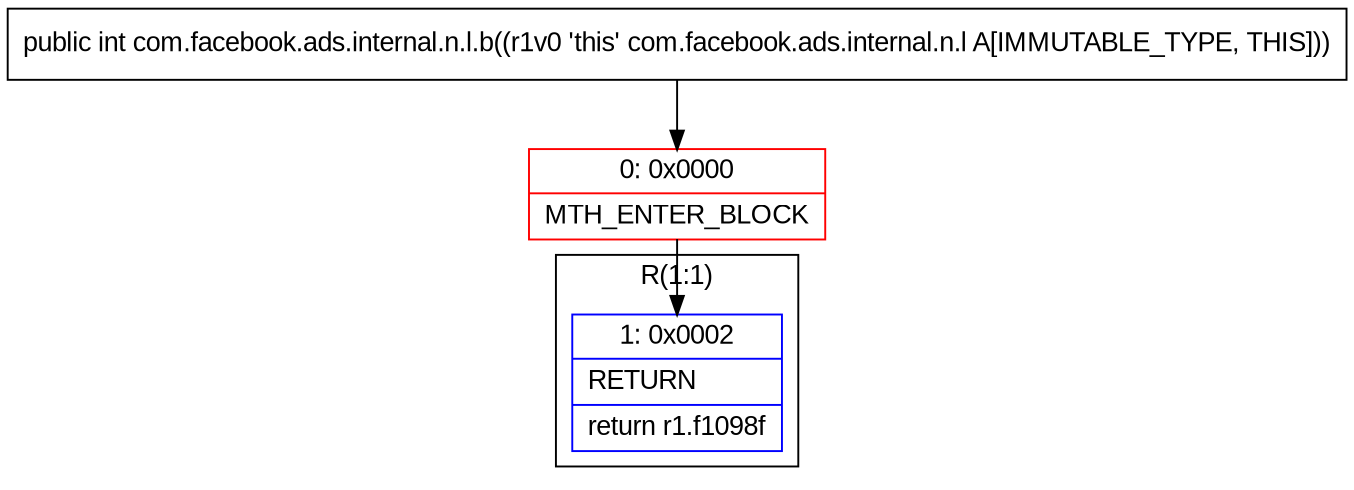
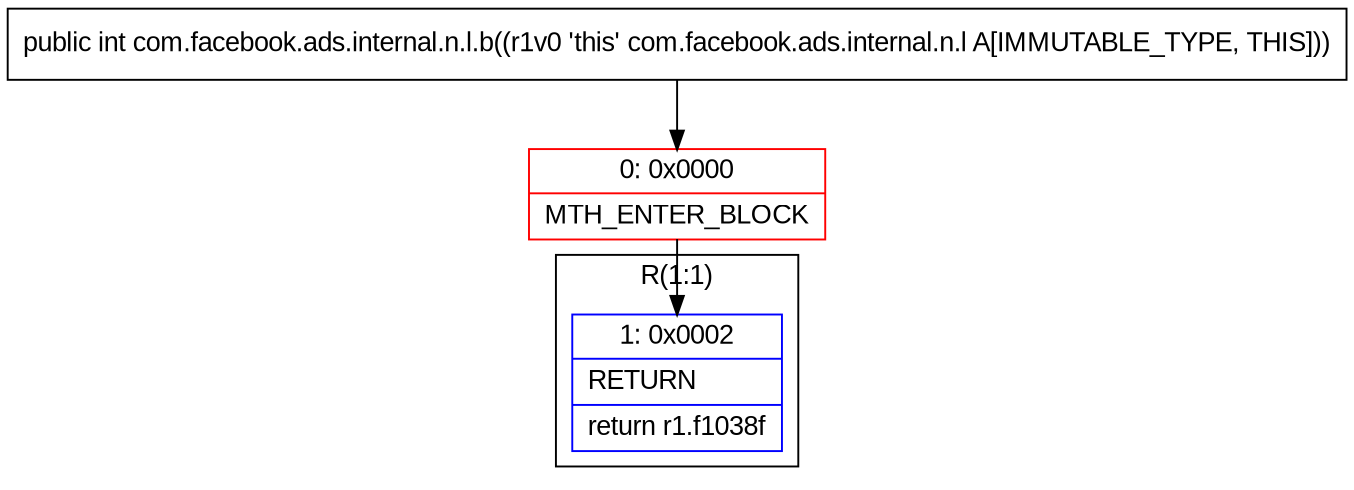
node "1: 0x0002": text "return r1.f1098f" -> "return r1.f1038f"
